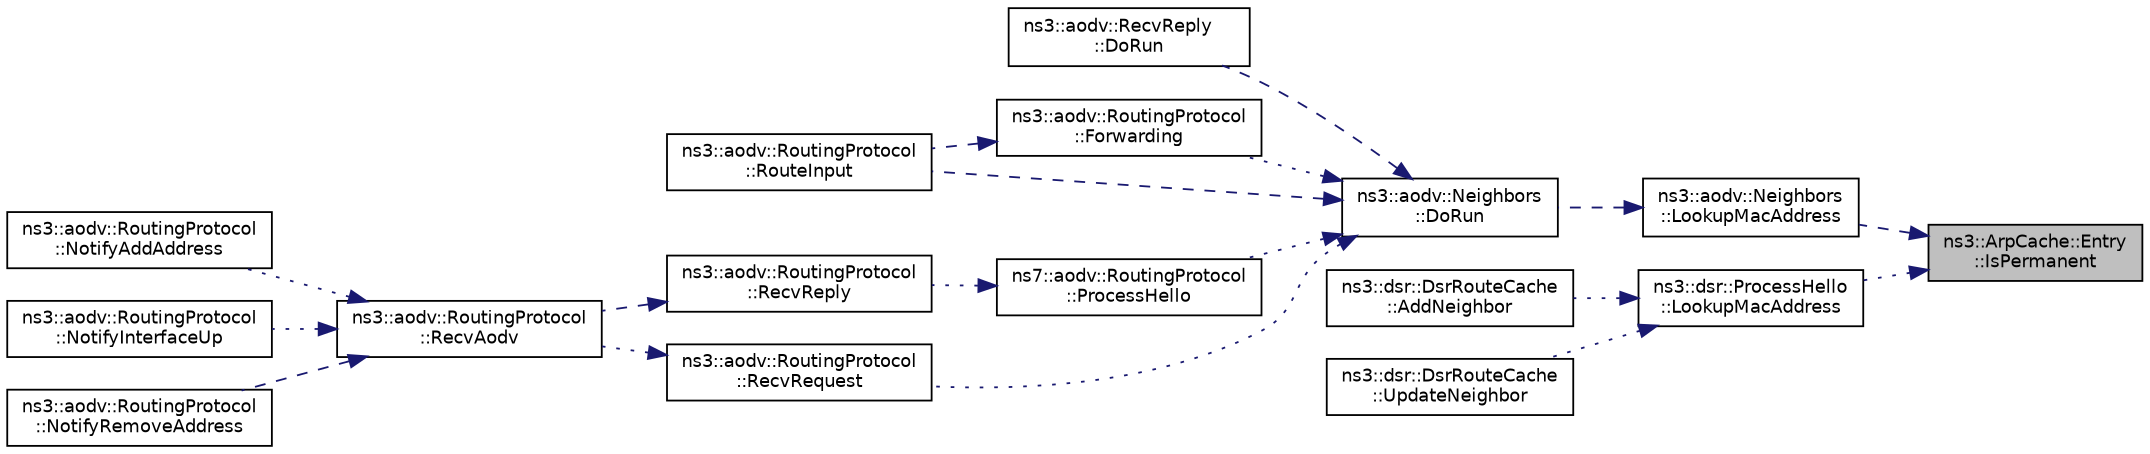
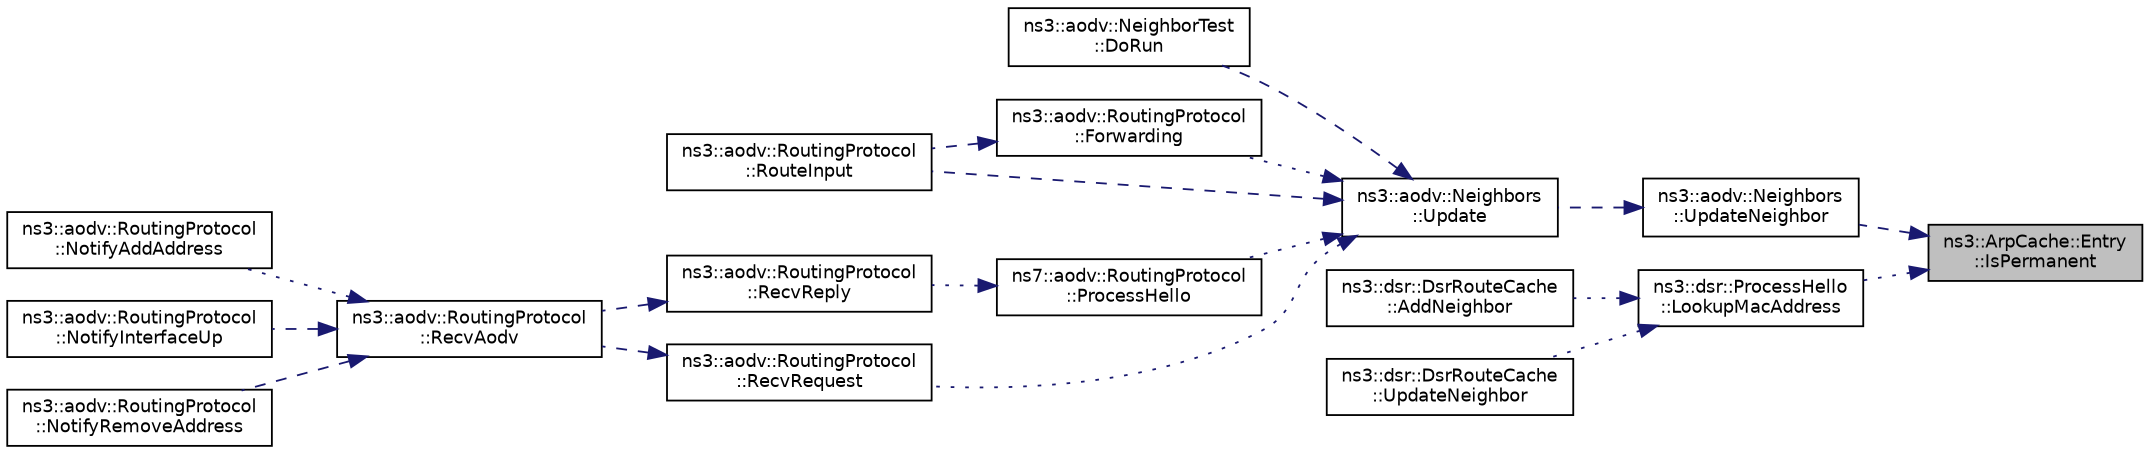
node "ns3::aodv::RecvReply ::DoRun": label "ns3::aodv::RecvReply ::DoRun" -> "ns3::aodv::NeighborTest ::DoRun"
node "ns3::aodv::Neighbors ::DoRun": label "ns3::aodv::Neighbors ::DoRun" -> "ns3::aodv::Neighbors ::Update"
node "ns3::aodv::Neighbors ::LookupMacAddress": label "ns3::aodv::Neighbors ::LookupMacAddress" -> "ns3::aodv::Neighbors ::UpdateNeighbor"
edge "ns3::aodv::RoutingProtocol ::NotifyInterfaceUp" -> "ns3::aodv::RoutingProtocol ::RecvAodv": style dotted -> dashed
edge "ns3::aodv::RoutingProtocol ::RecvAodv" -> "ns3::aodv::RoutingProtocol ::RecvRequest": style dotted -> dashed
